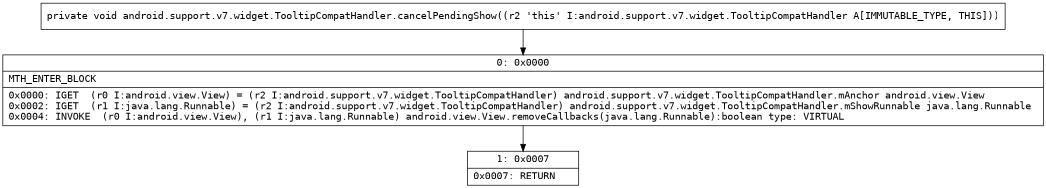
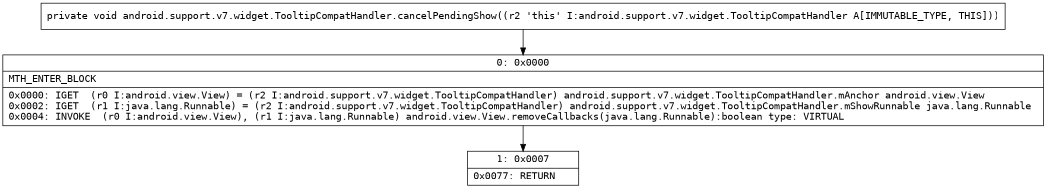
node "1: 0x0007": text "0x0007: RETURN" -> "0x0077: RETURN"
